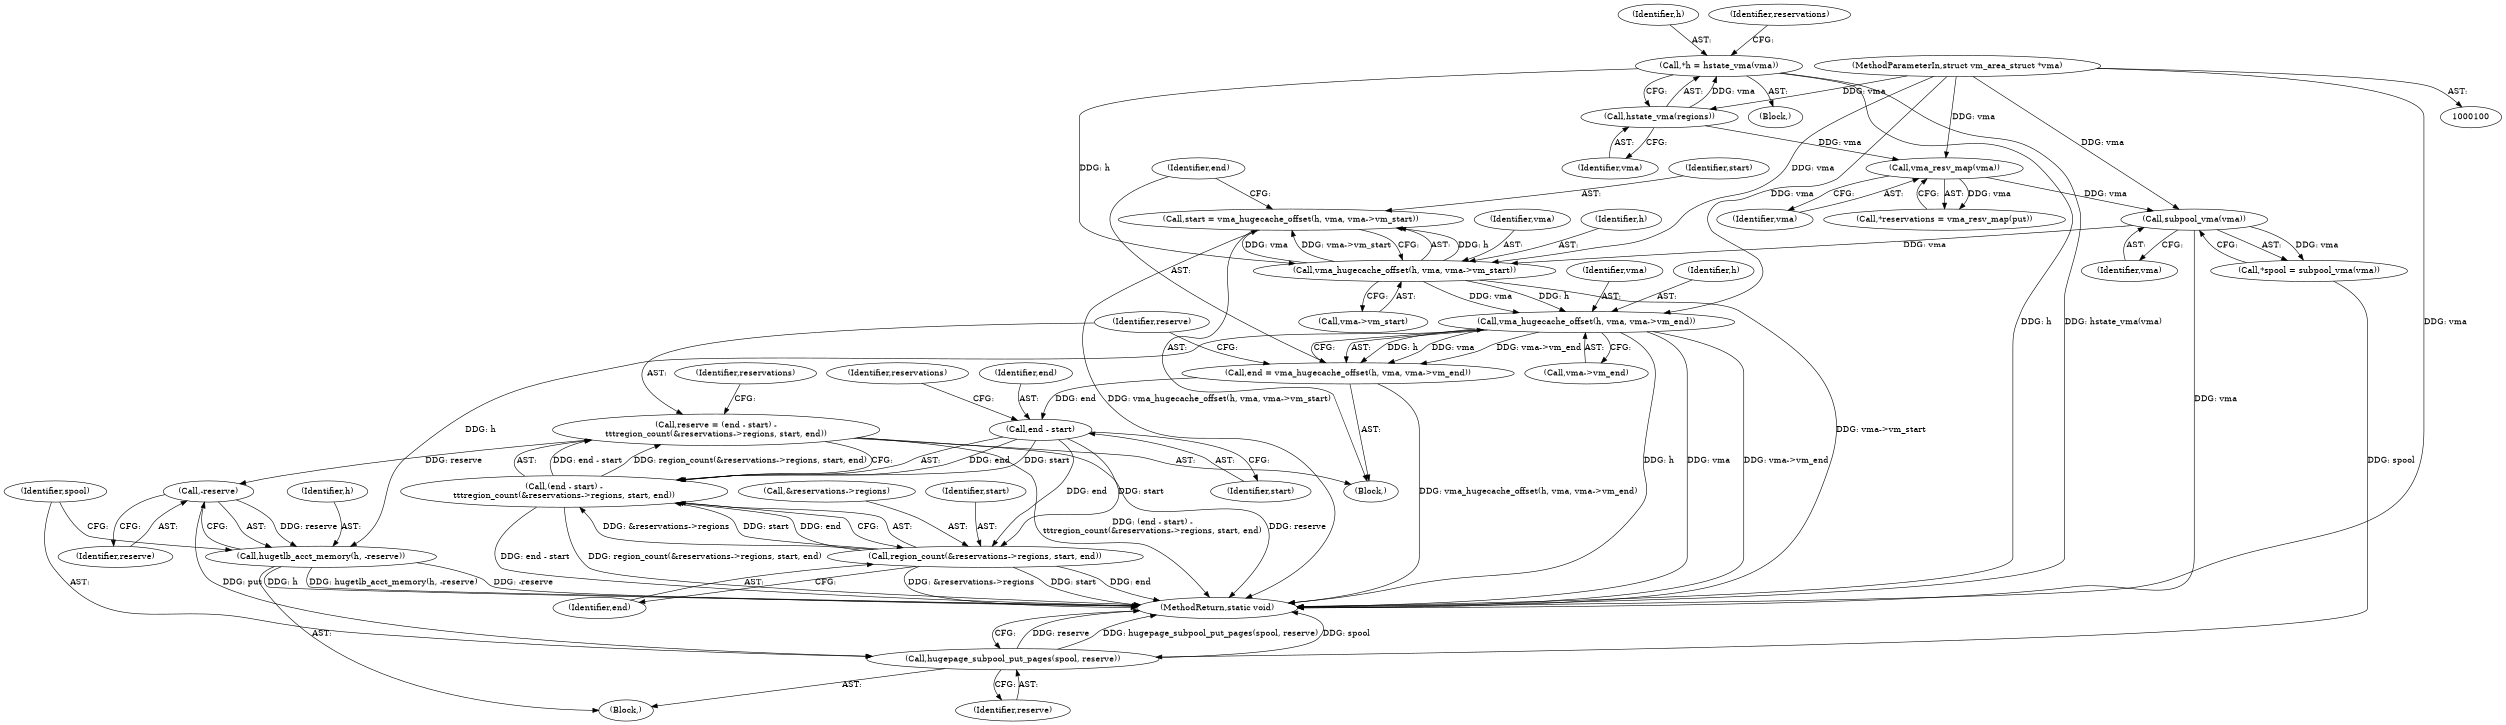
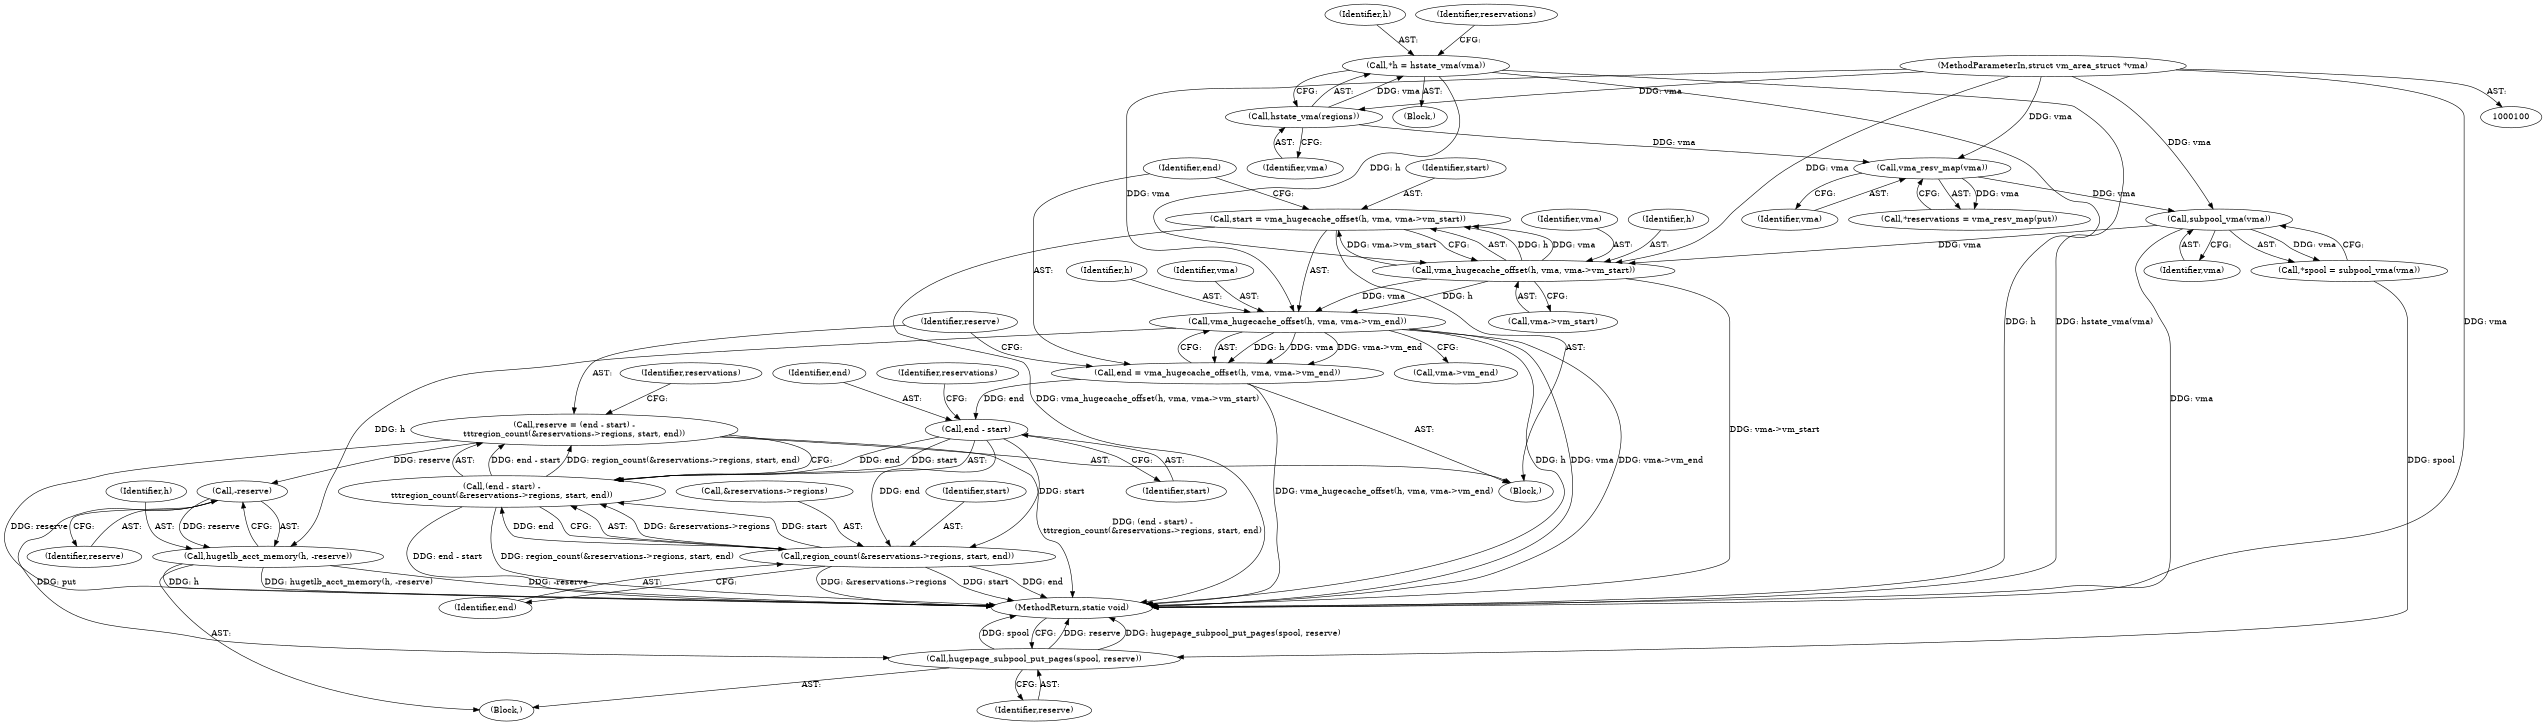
edge "(Call,vma->vm_end)" -> "(Call,vma_hugecache_offset(h, vma, vma->vm_end))": now "(Call,start = vma_hugecache_offset(h, vma, vma->vm_start))" -> "(Call,vma_hugecache_offset(h, vma, vma->vm_end))"
node "(Identifier,spool)": removed
